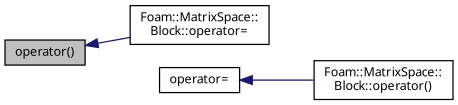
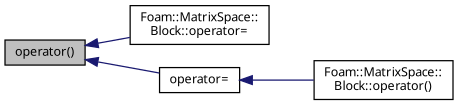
edge "operator=" -> "operator()": added
